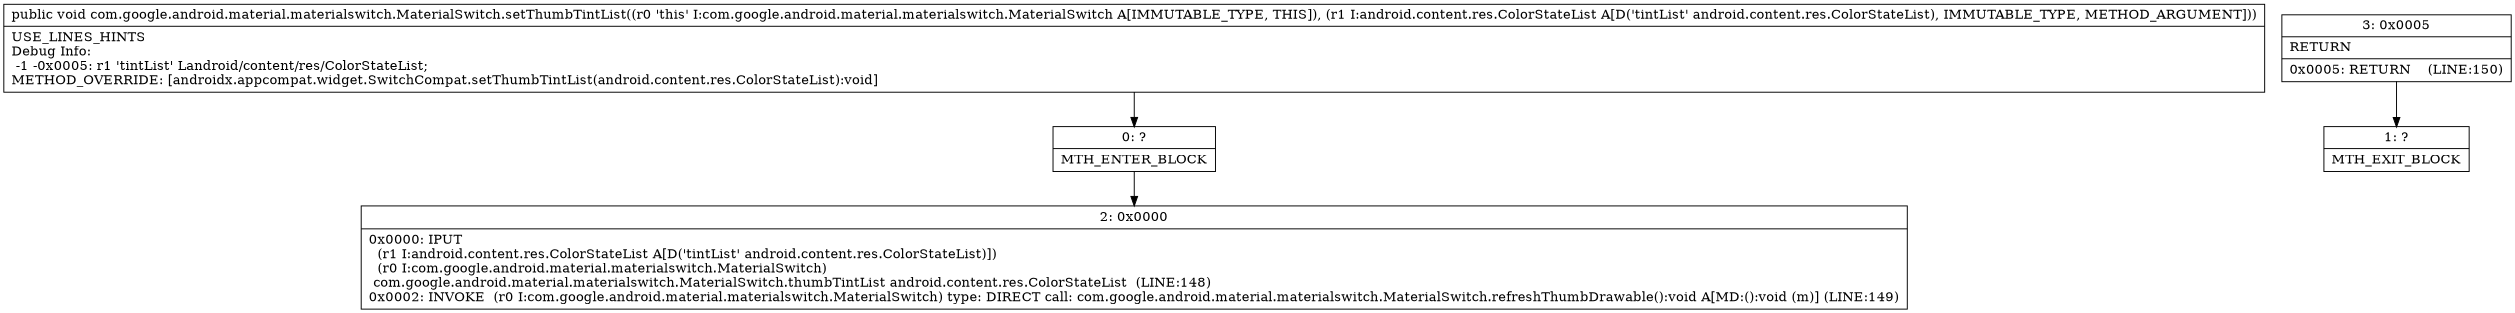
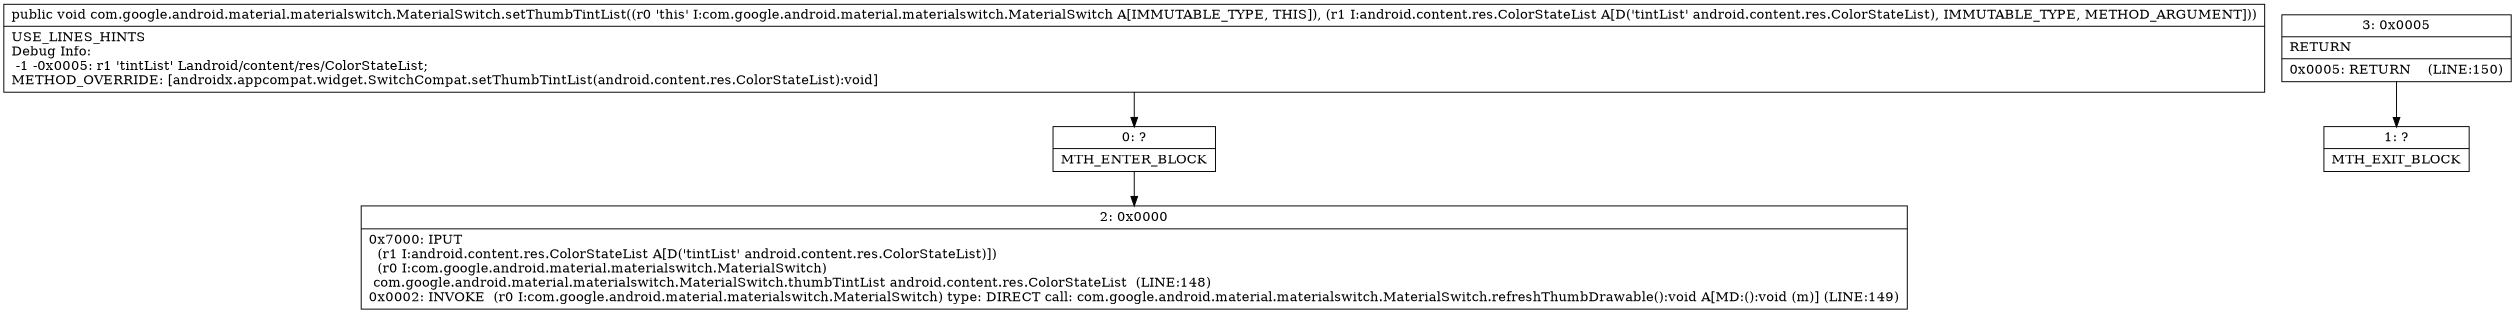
node "2: 0x0000": text "0x0000: IPUT" -> "0x7000: IPUT"
